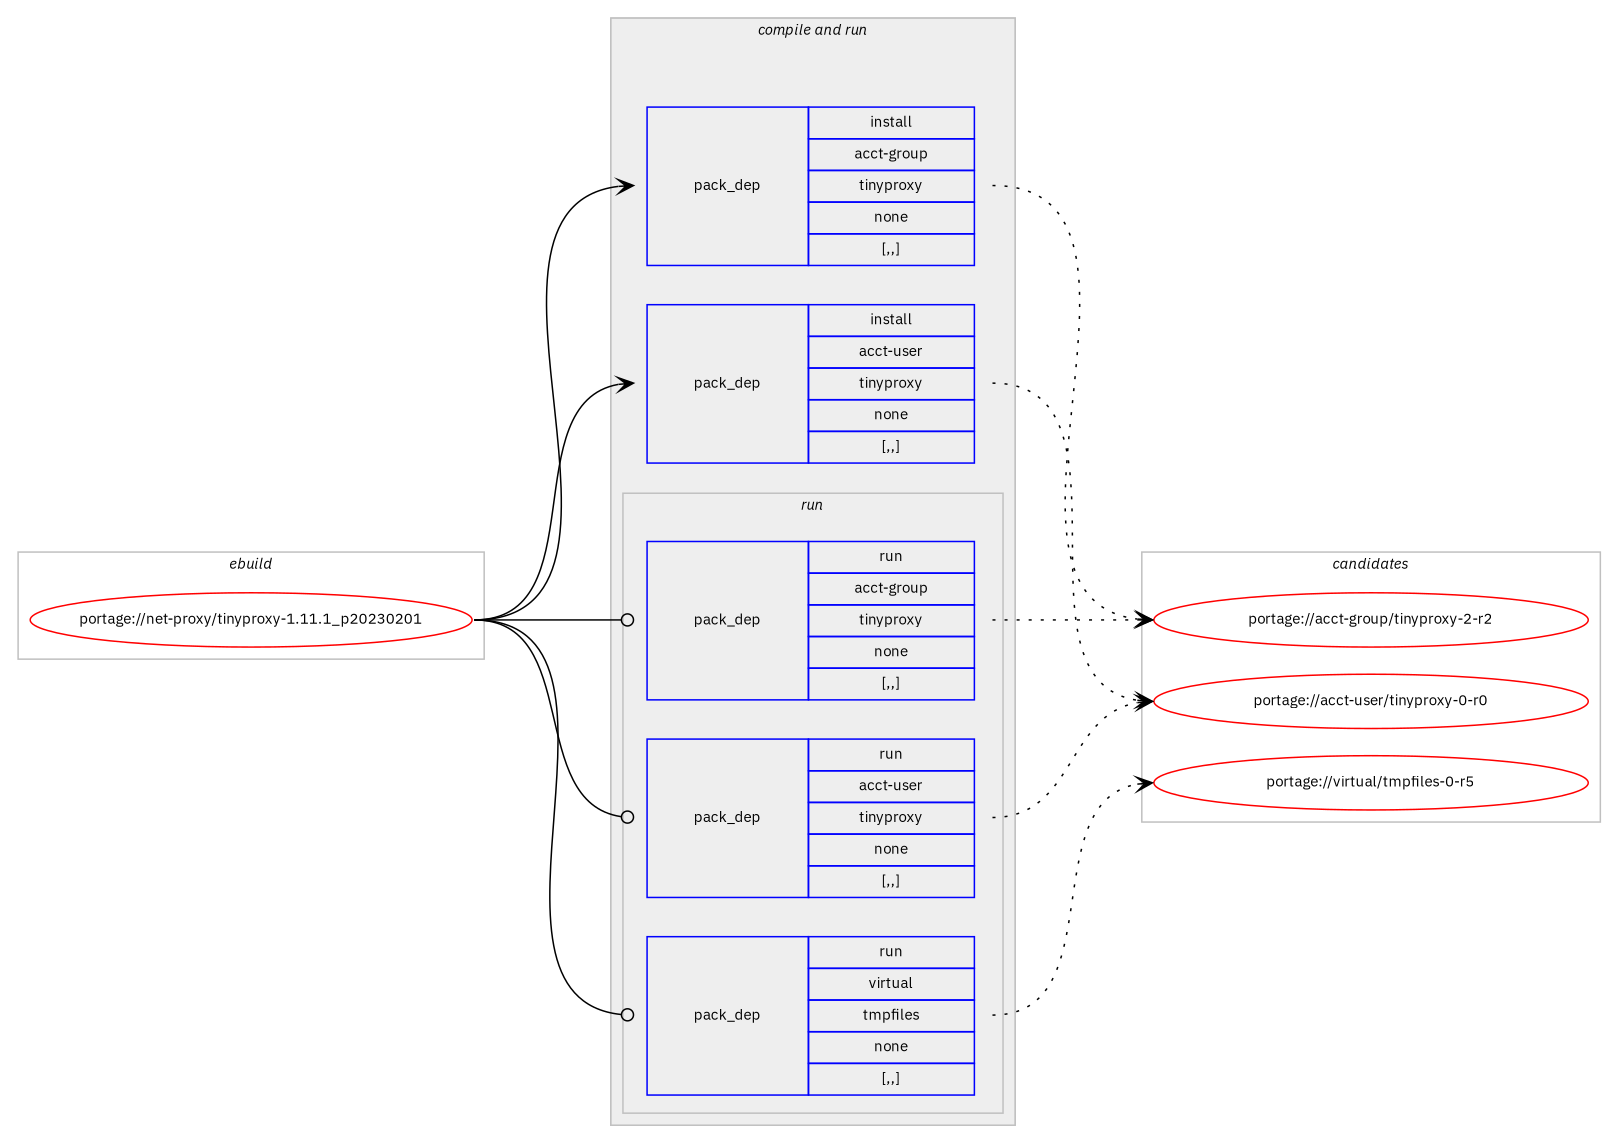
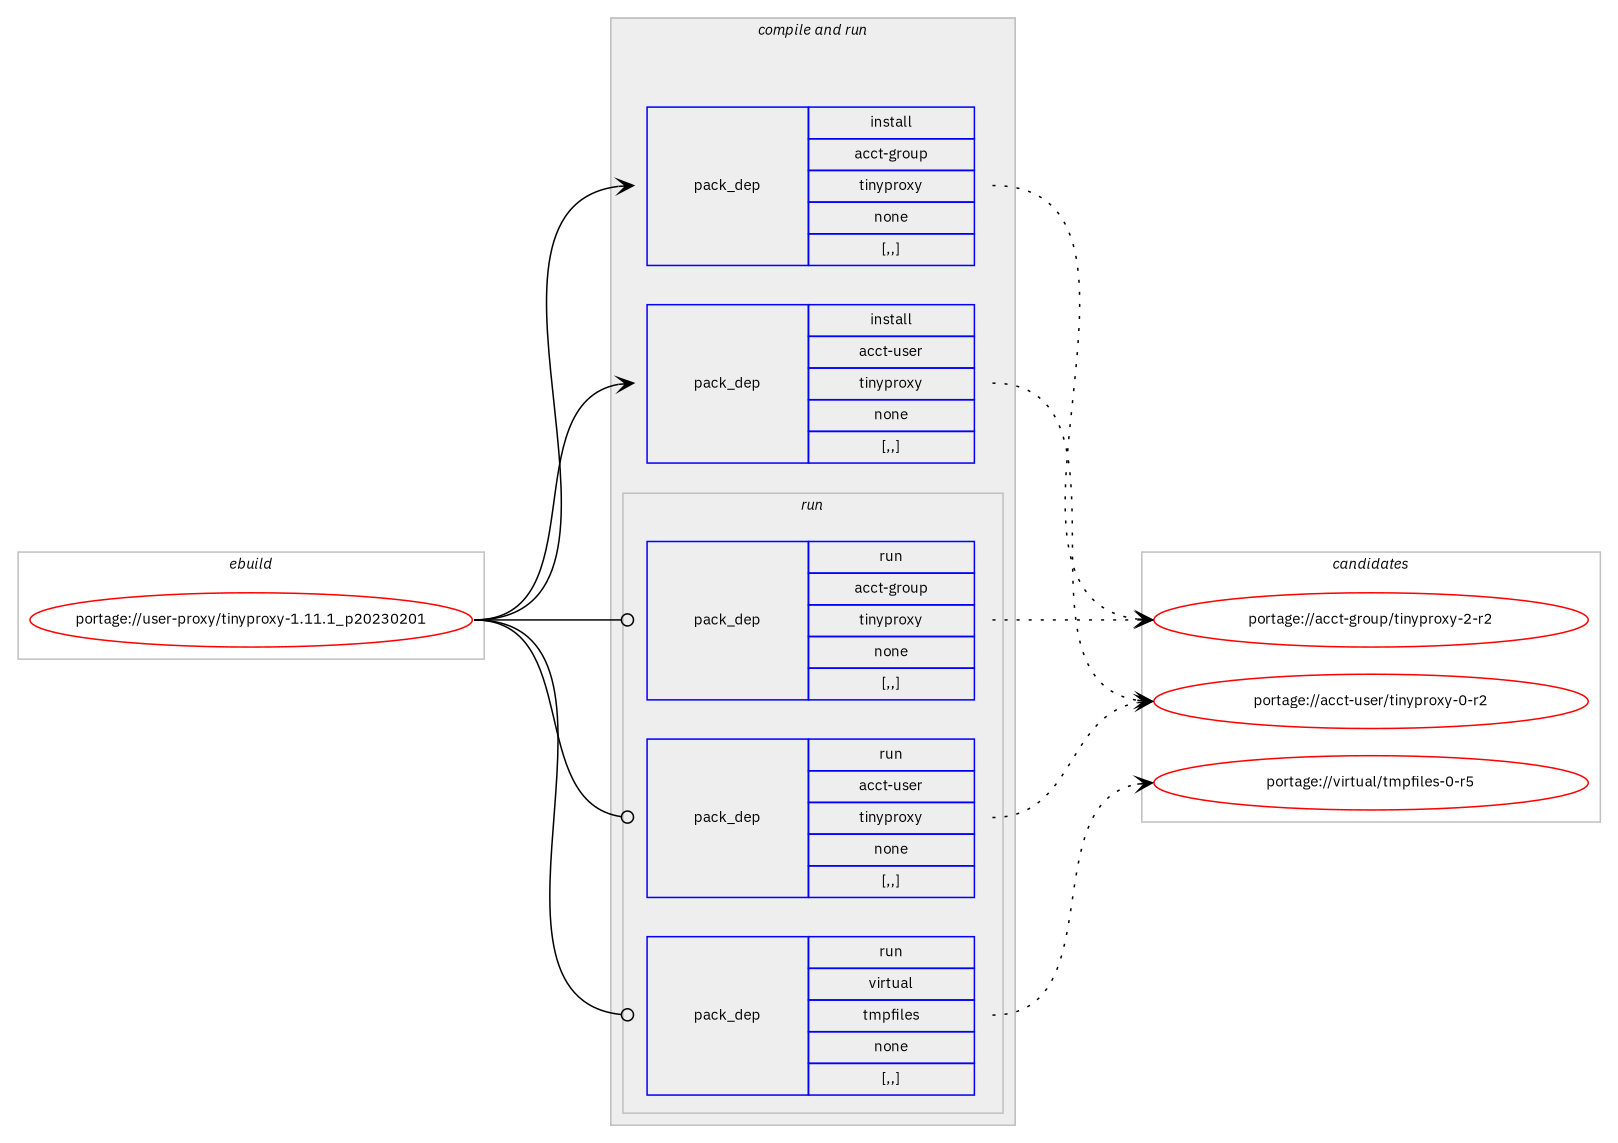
node "portage://net-proxy/tinyproxy-1.11.1_p20230201": label "portage://net-proxy/tinyproxy-1.11.1_p20230201" -> "portage://user-proxy/tinyproxy-1.11.1_p20230201"
node "portage://acct-user/tinyproxy-0-r0": label "portage://acct-user/tinyproxy-0-r0" -> "portage://acct-user/tinyproxy-0-r2"
